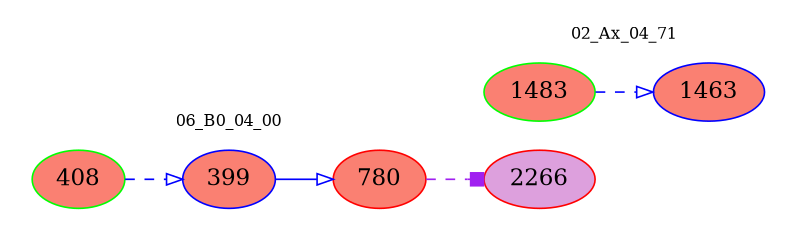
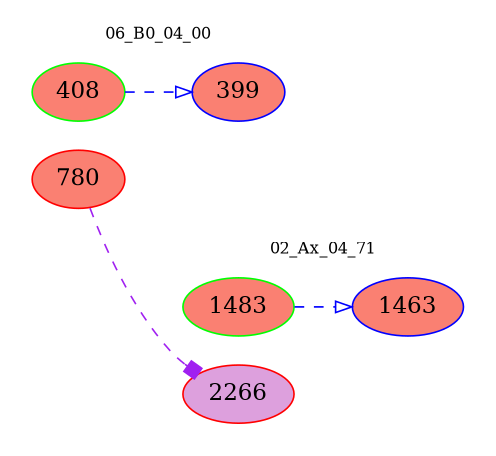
edge "399" -> "780": removed
